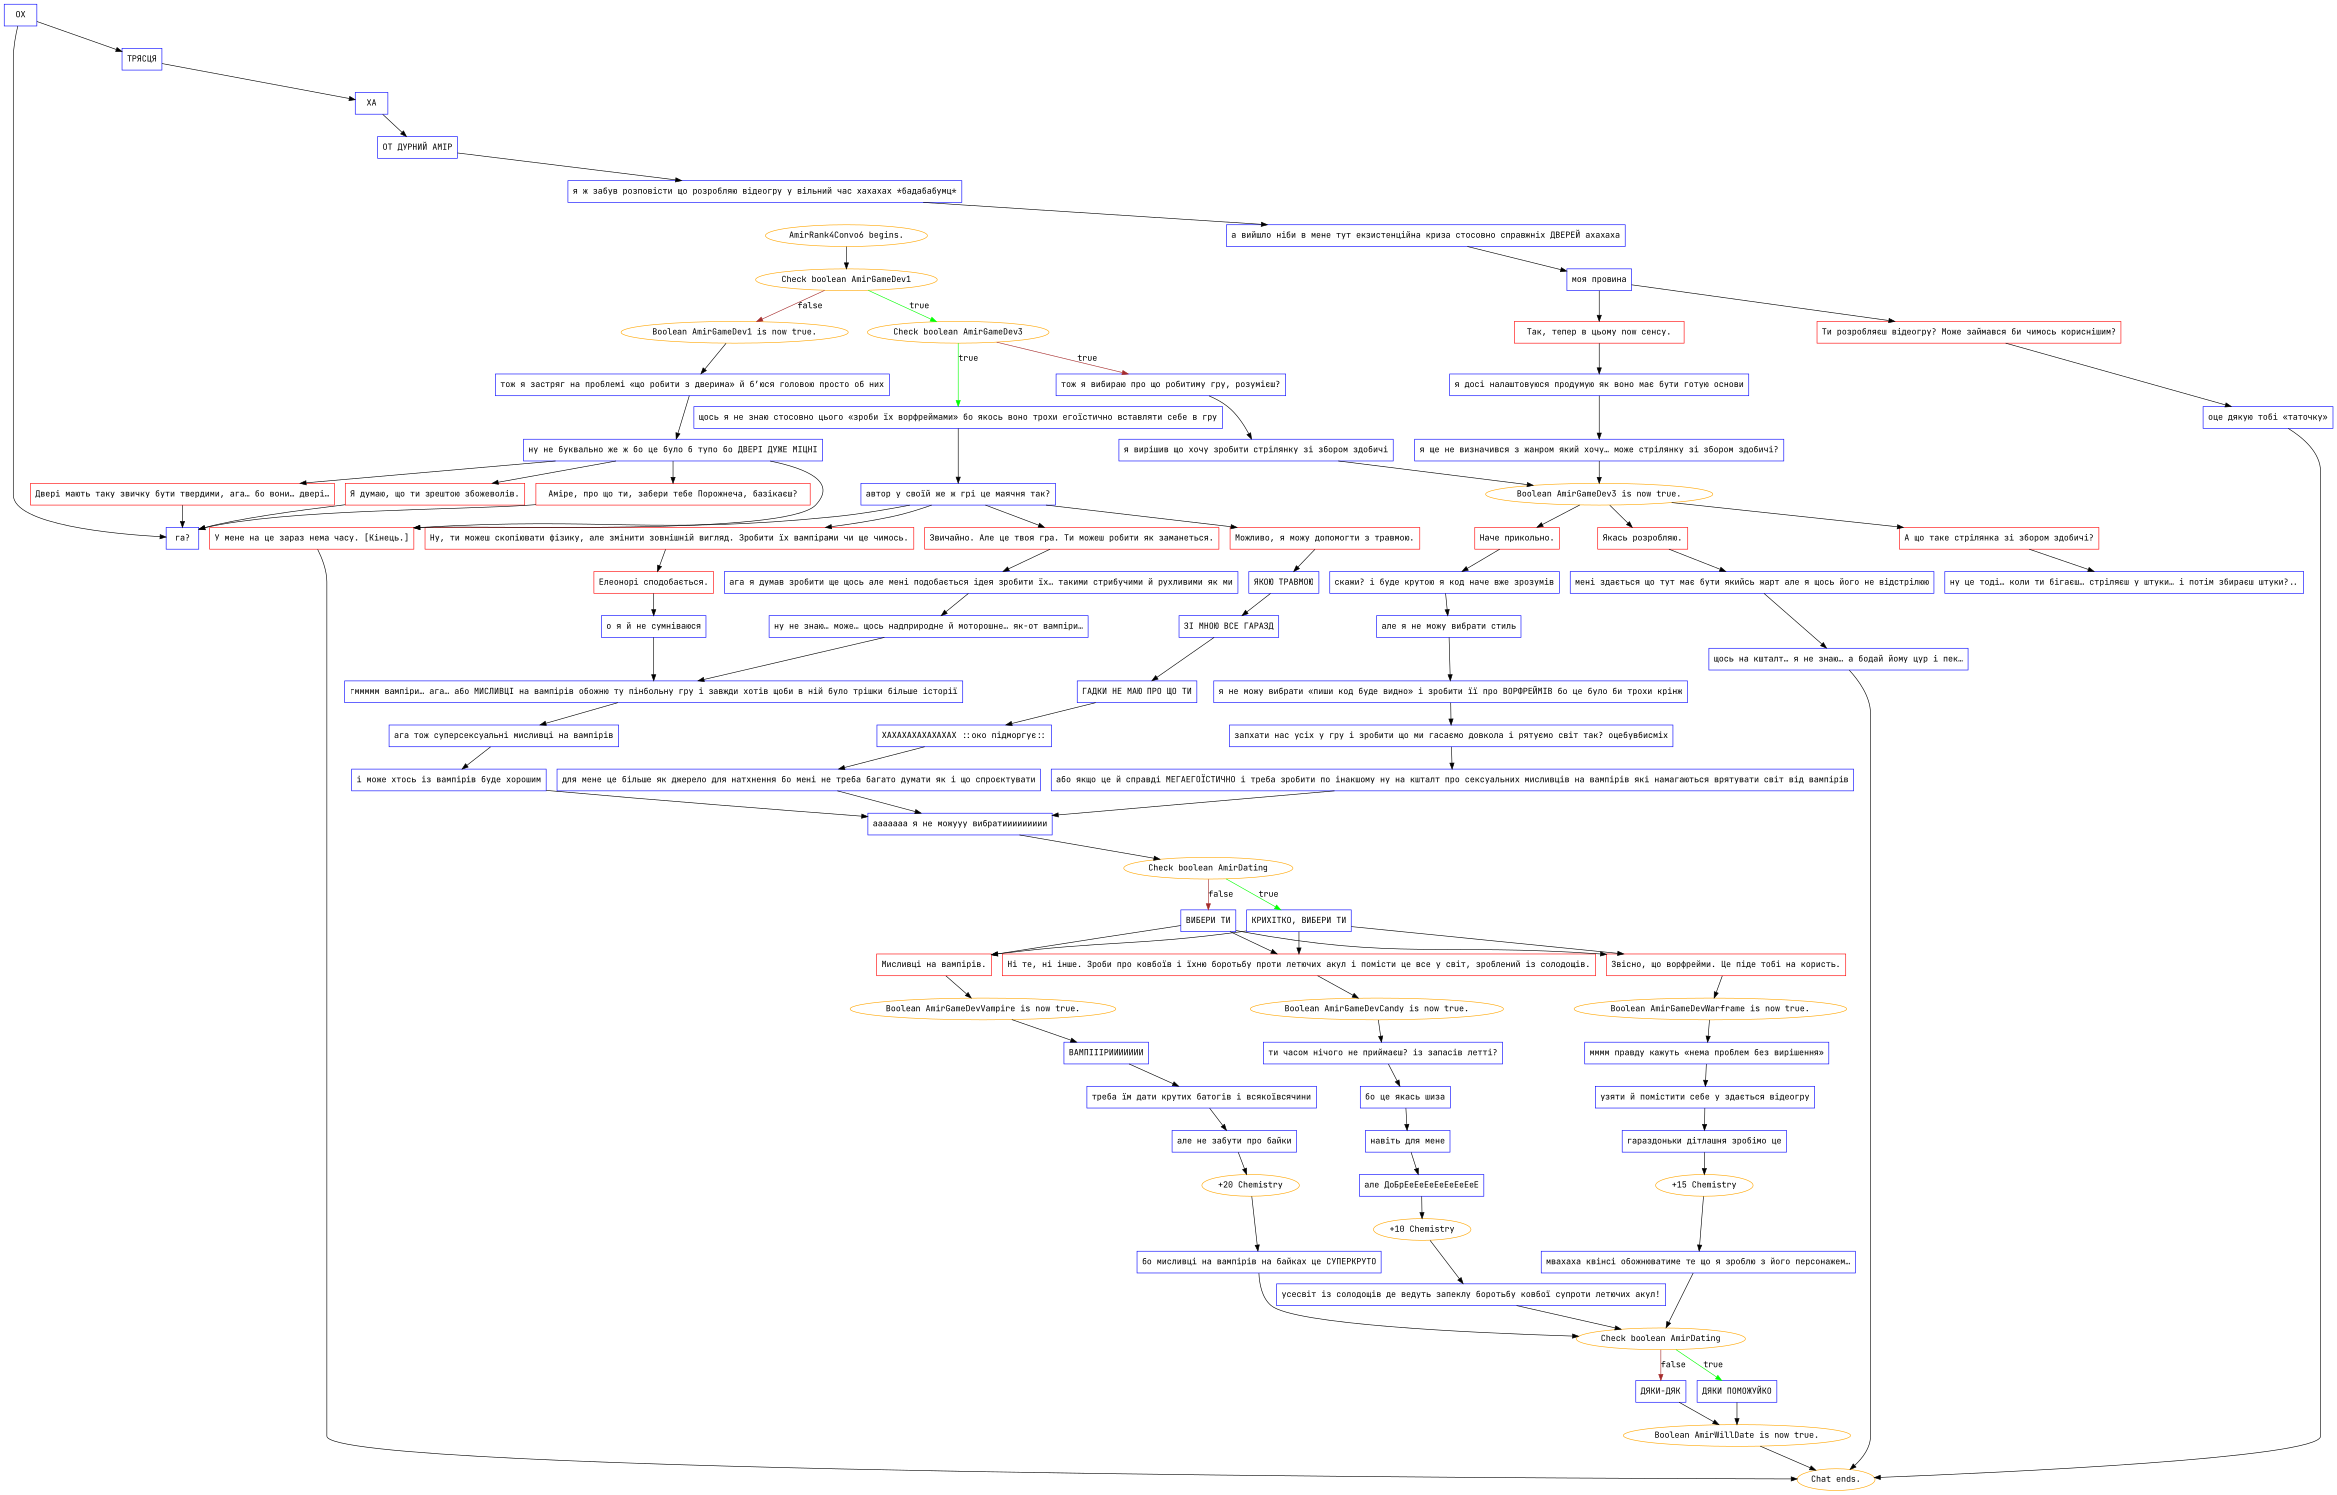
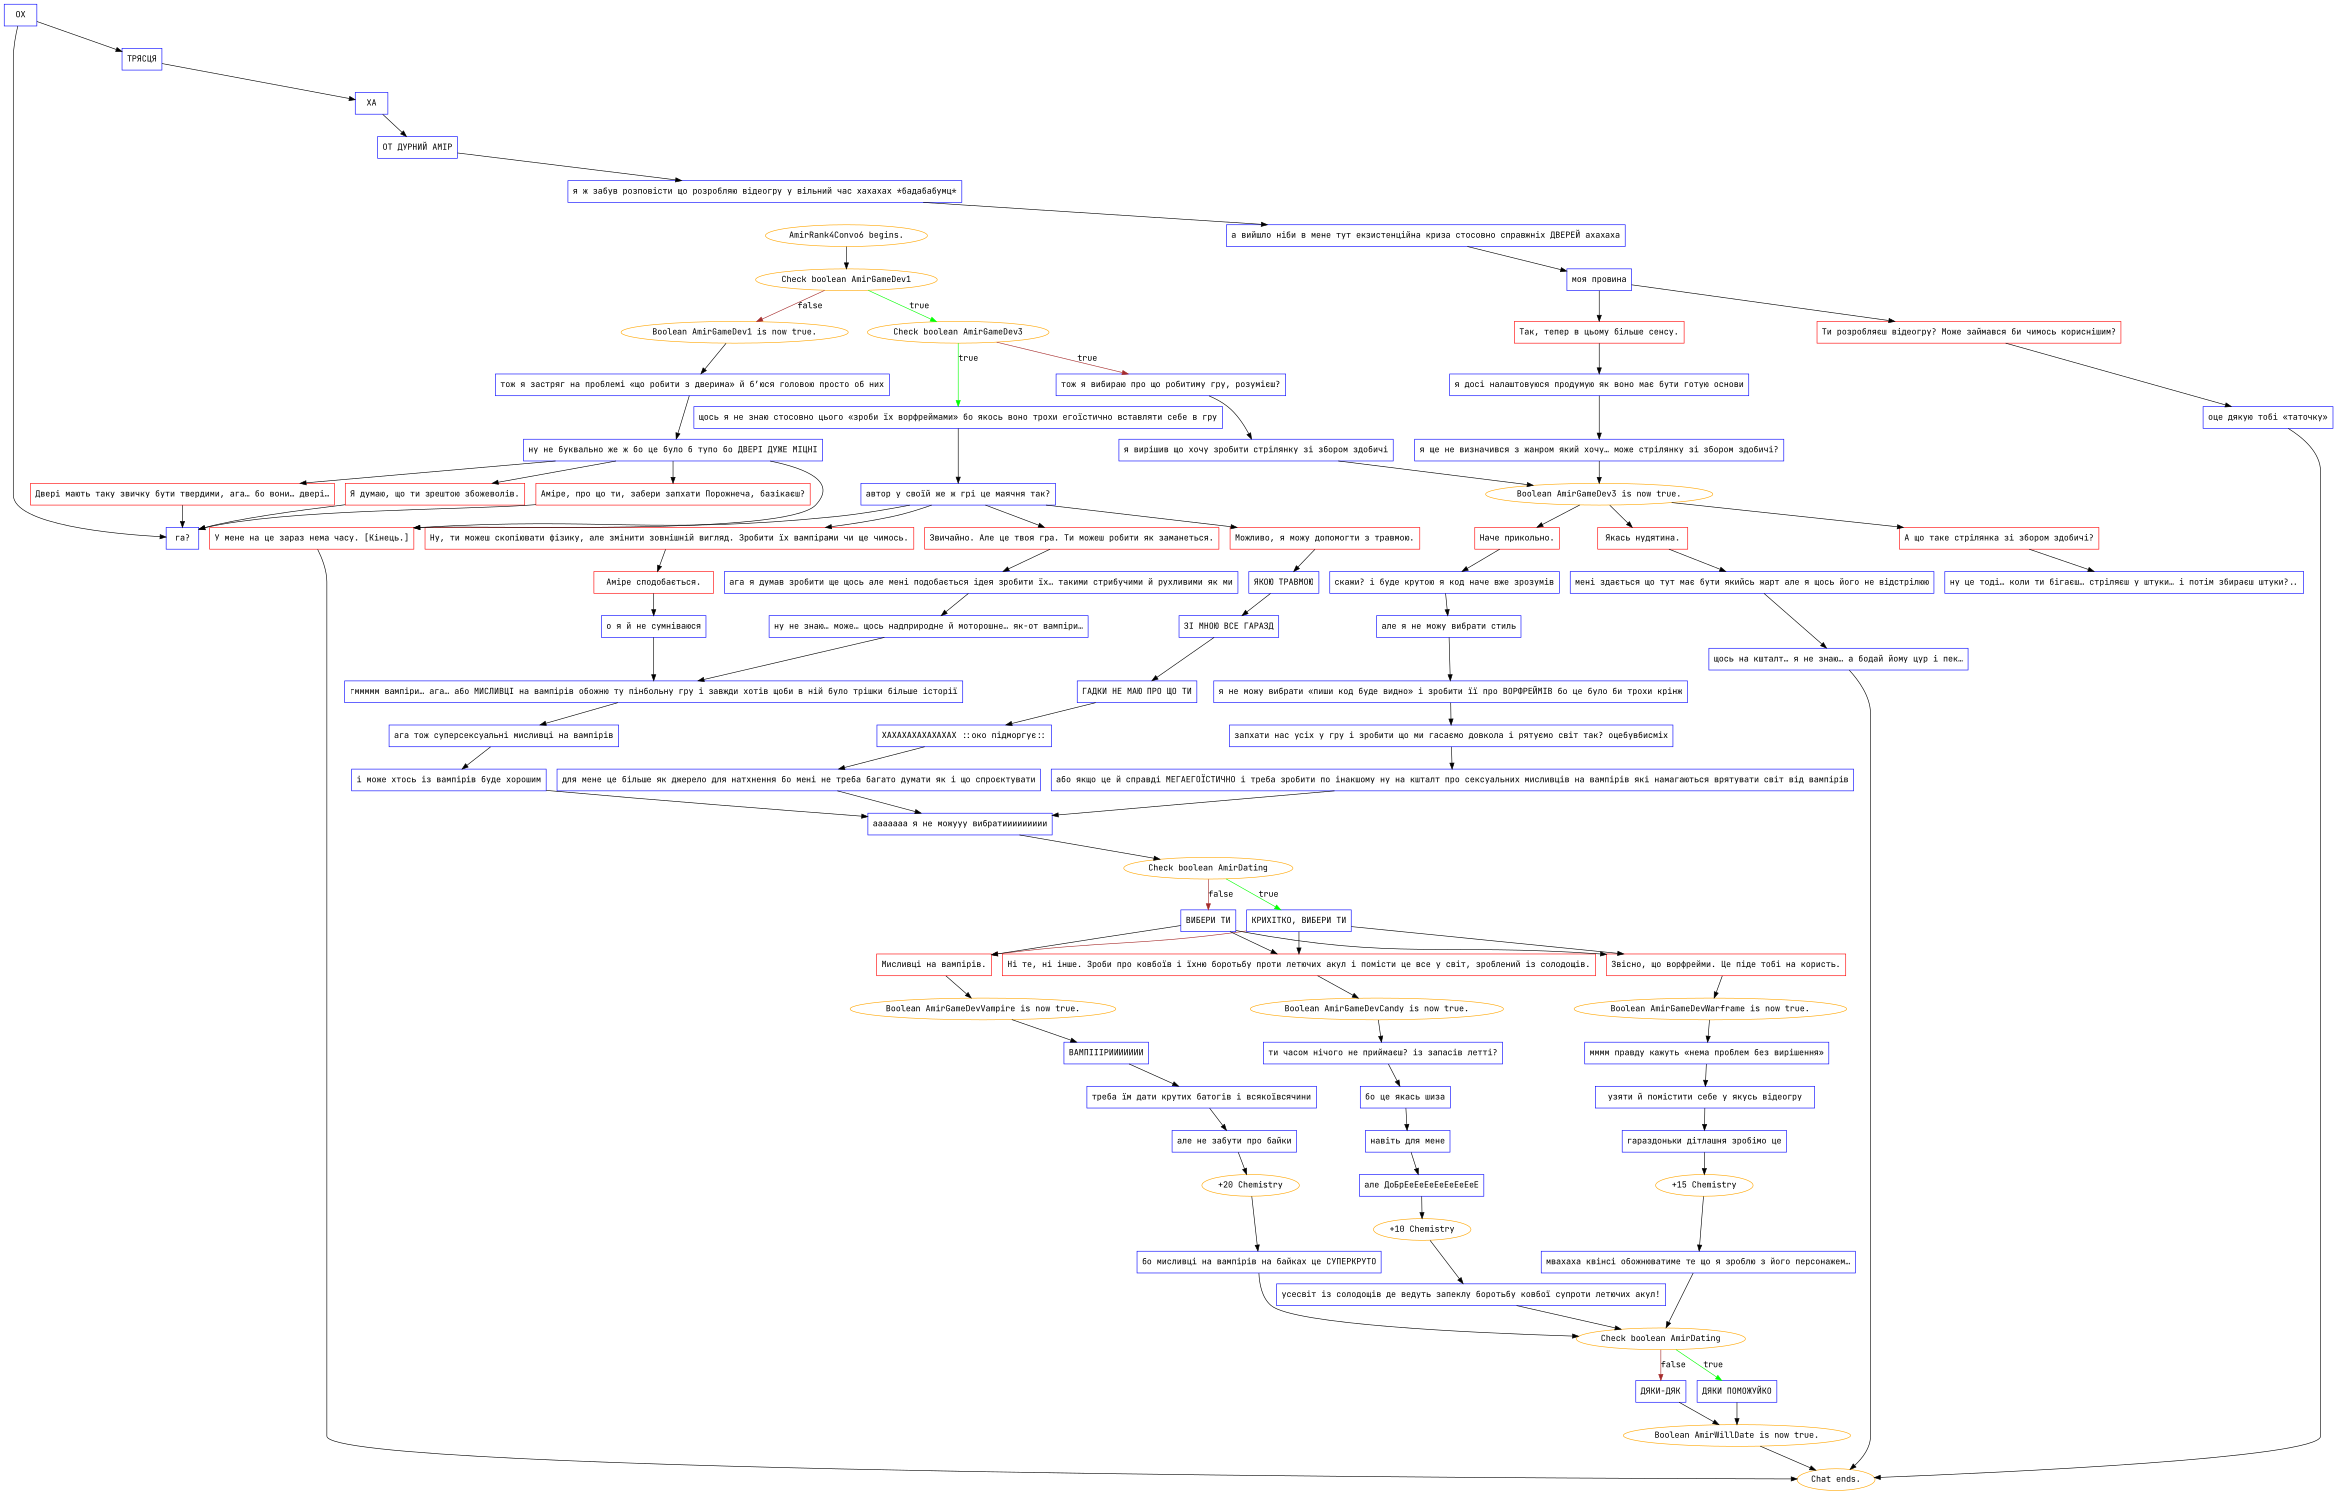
node "Так, тепер в цьому now сенсу.": label "Так, тепер в цьому now сенсу." -> "Так, тепер в цьому більше сенсу."
node "Аміре, про що ти, забери тебе Порожнеча, базікаєш?": label "Аміре, про що ти, забери тебе Порожнеча, базікаєш?" -> "Аміре, про що ти, забери запхати Порожнеча, базікаєш?"
node "Якась розробляю.": label "Якась розробляю." -> "Якась нудятина."
node "Елеонорі сподобається.": label "Елеонорі сподобається." -> "Аміре сподобається."
edge "КРИХІТКО, ВИБЕРИ ТИ" -> "Мисливці на вампірів.": color black -> brown
node "узяти й помістити себе у здається відеогру": label "узяти й помістити себе у здається відеогру" -> "узяти й помістити себе у якусь відеогру"
